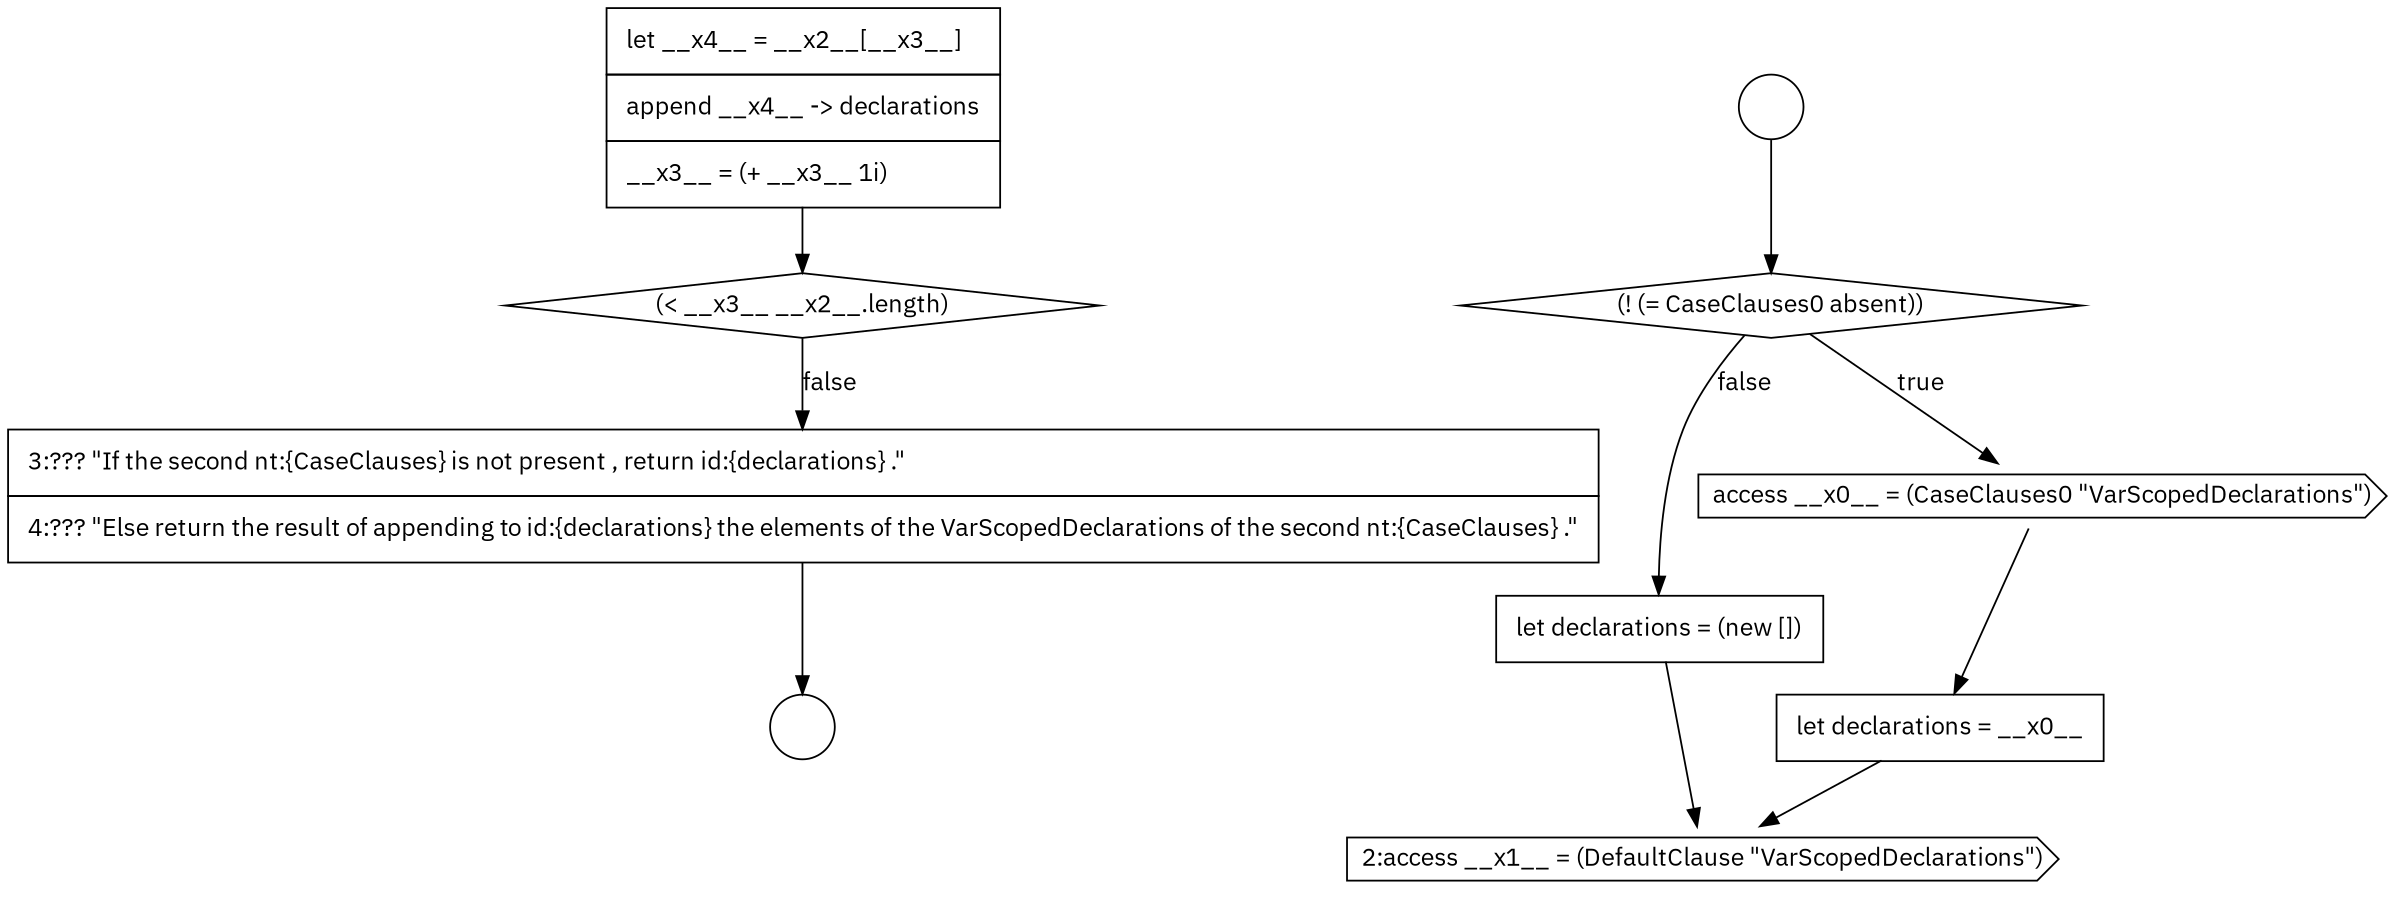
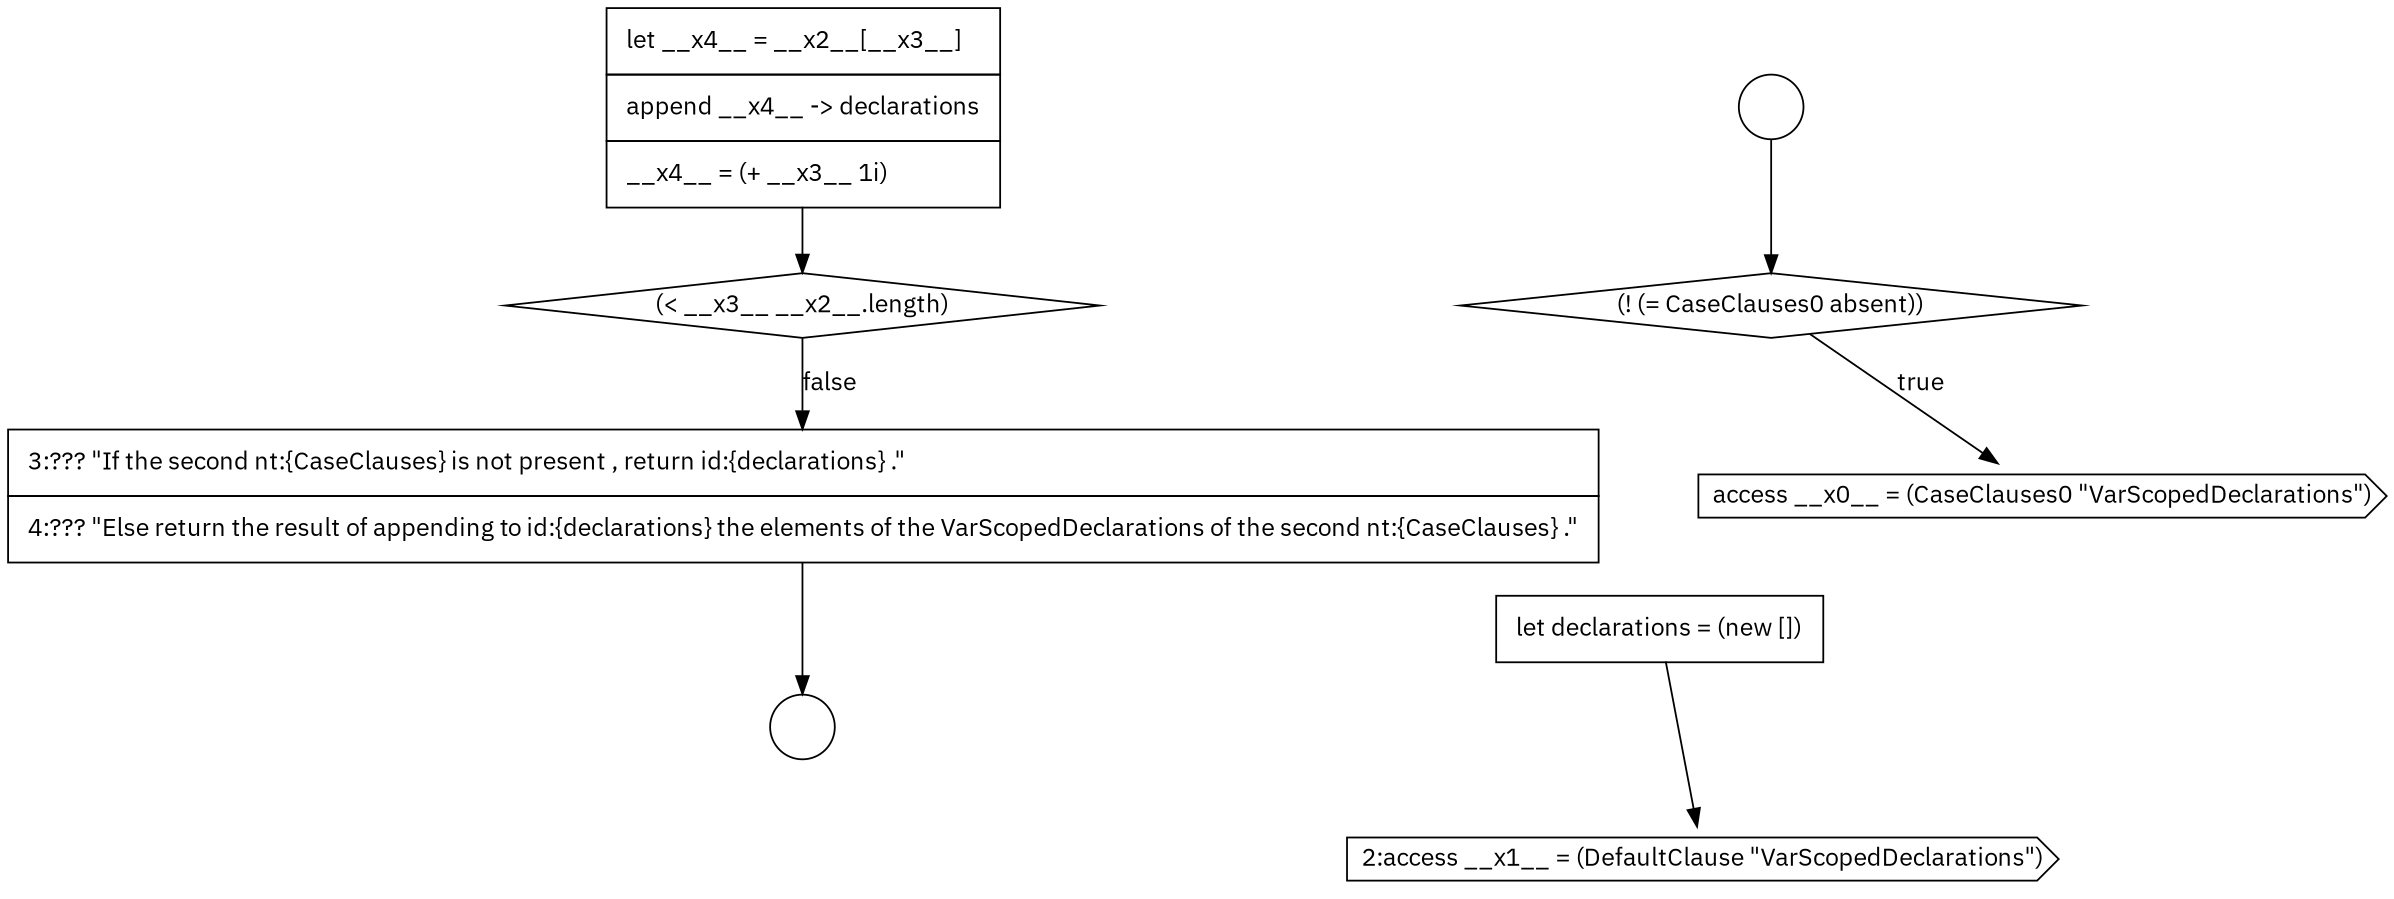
node "let __x4__ = __x2__[__x3__]": text "__x3__ = (+ __x3__ 1i)" -> "__x4__ = (+ __x3__ 1i)"
edge "(! (= CaseClauses0 absent))" -> "let declarations = (new [])": removed, label "false"
node "let declarations = __x0__": removed
